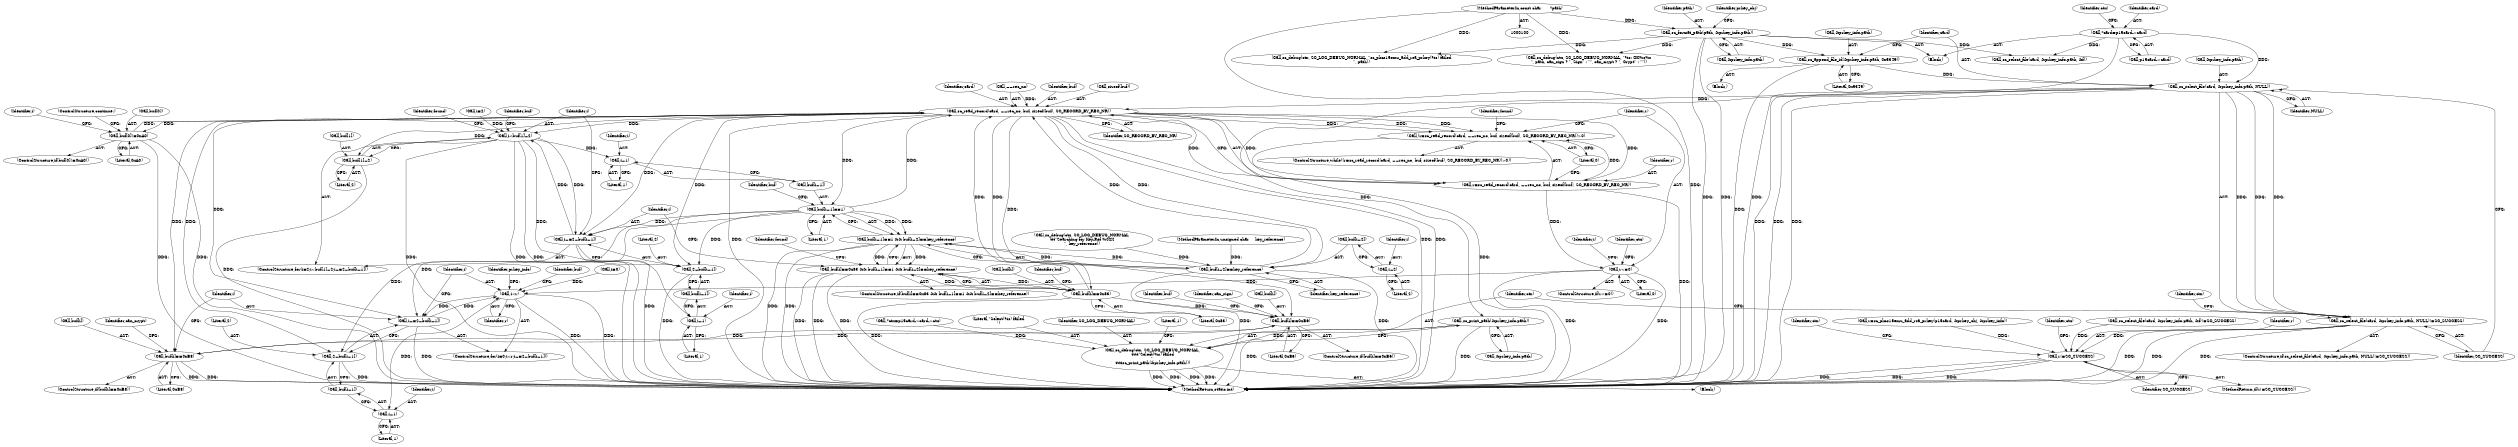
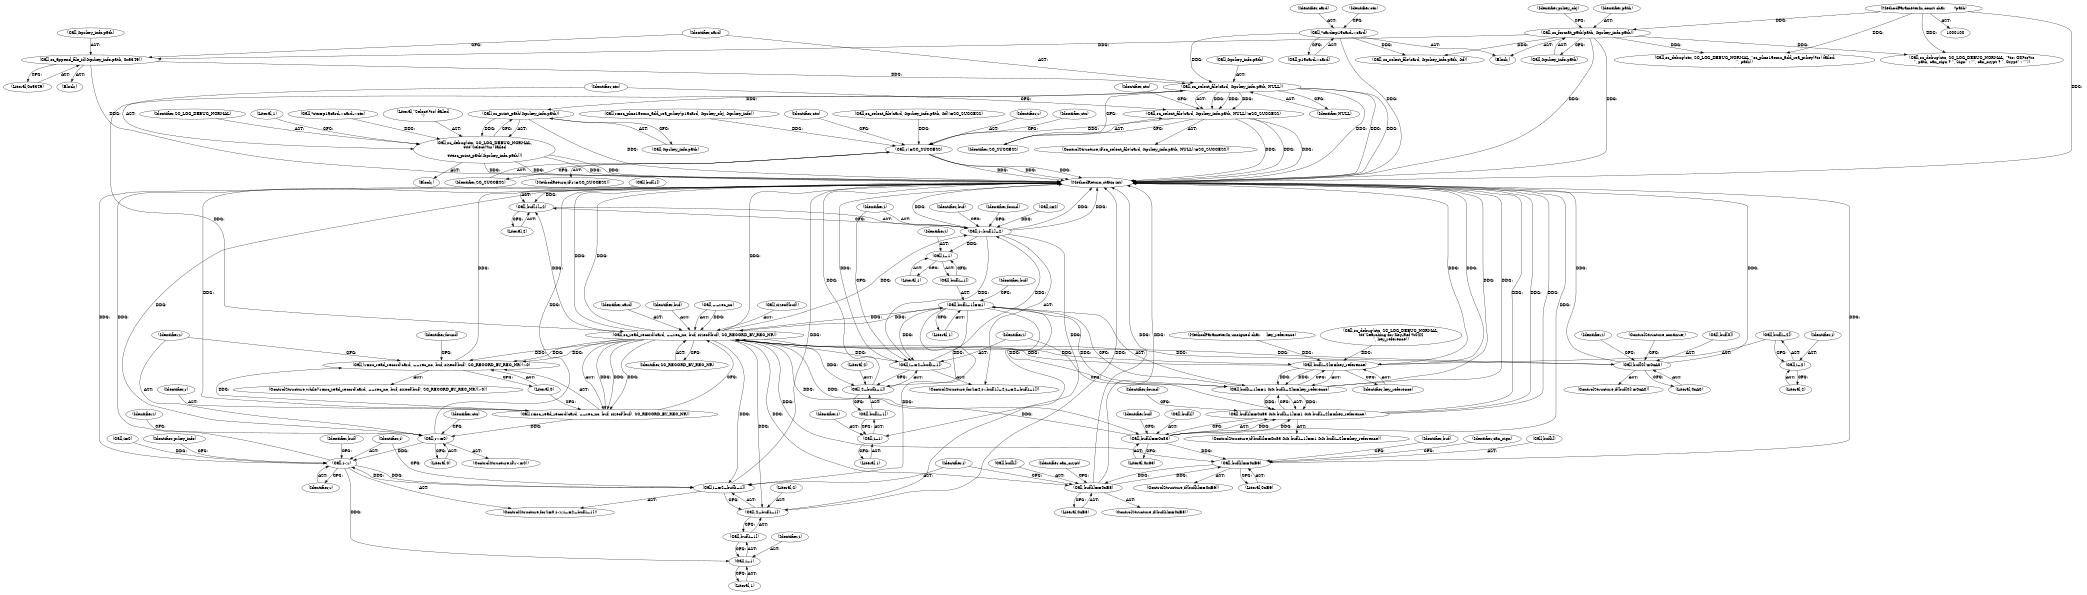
edge "(Call,buf[1]+2)" -> "(MethodReturn,static int)": reversed
